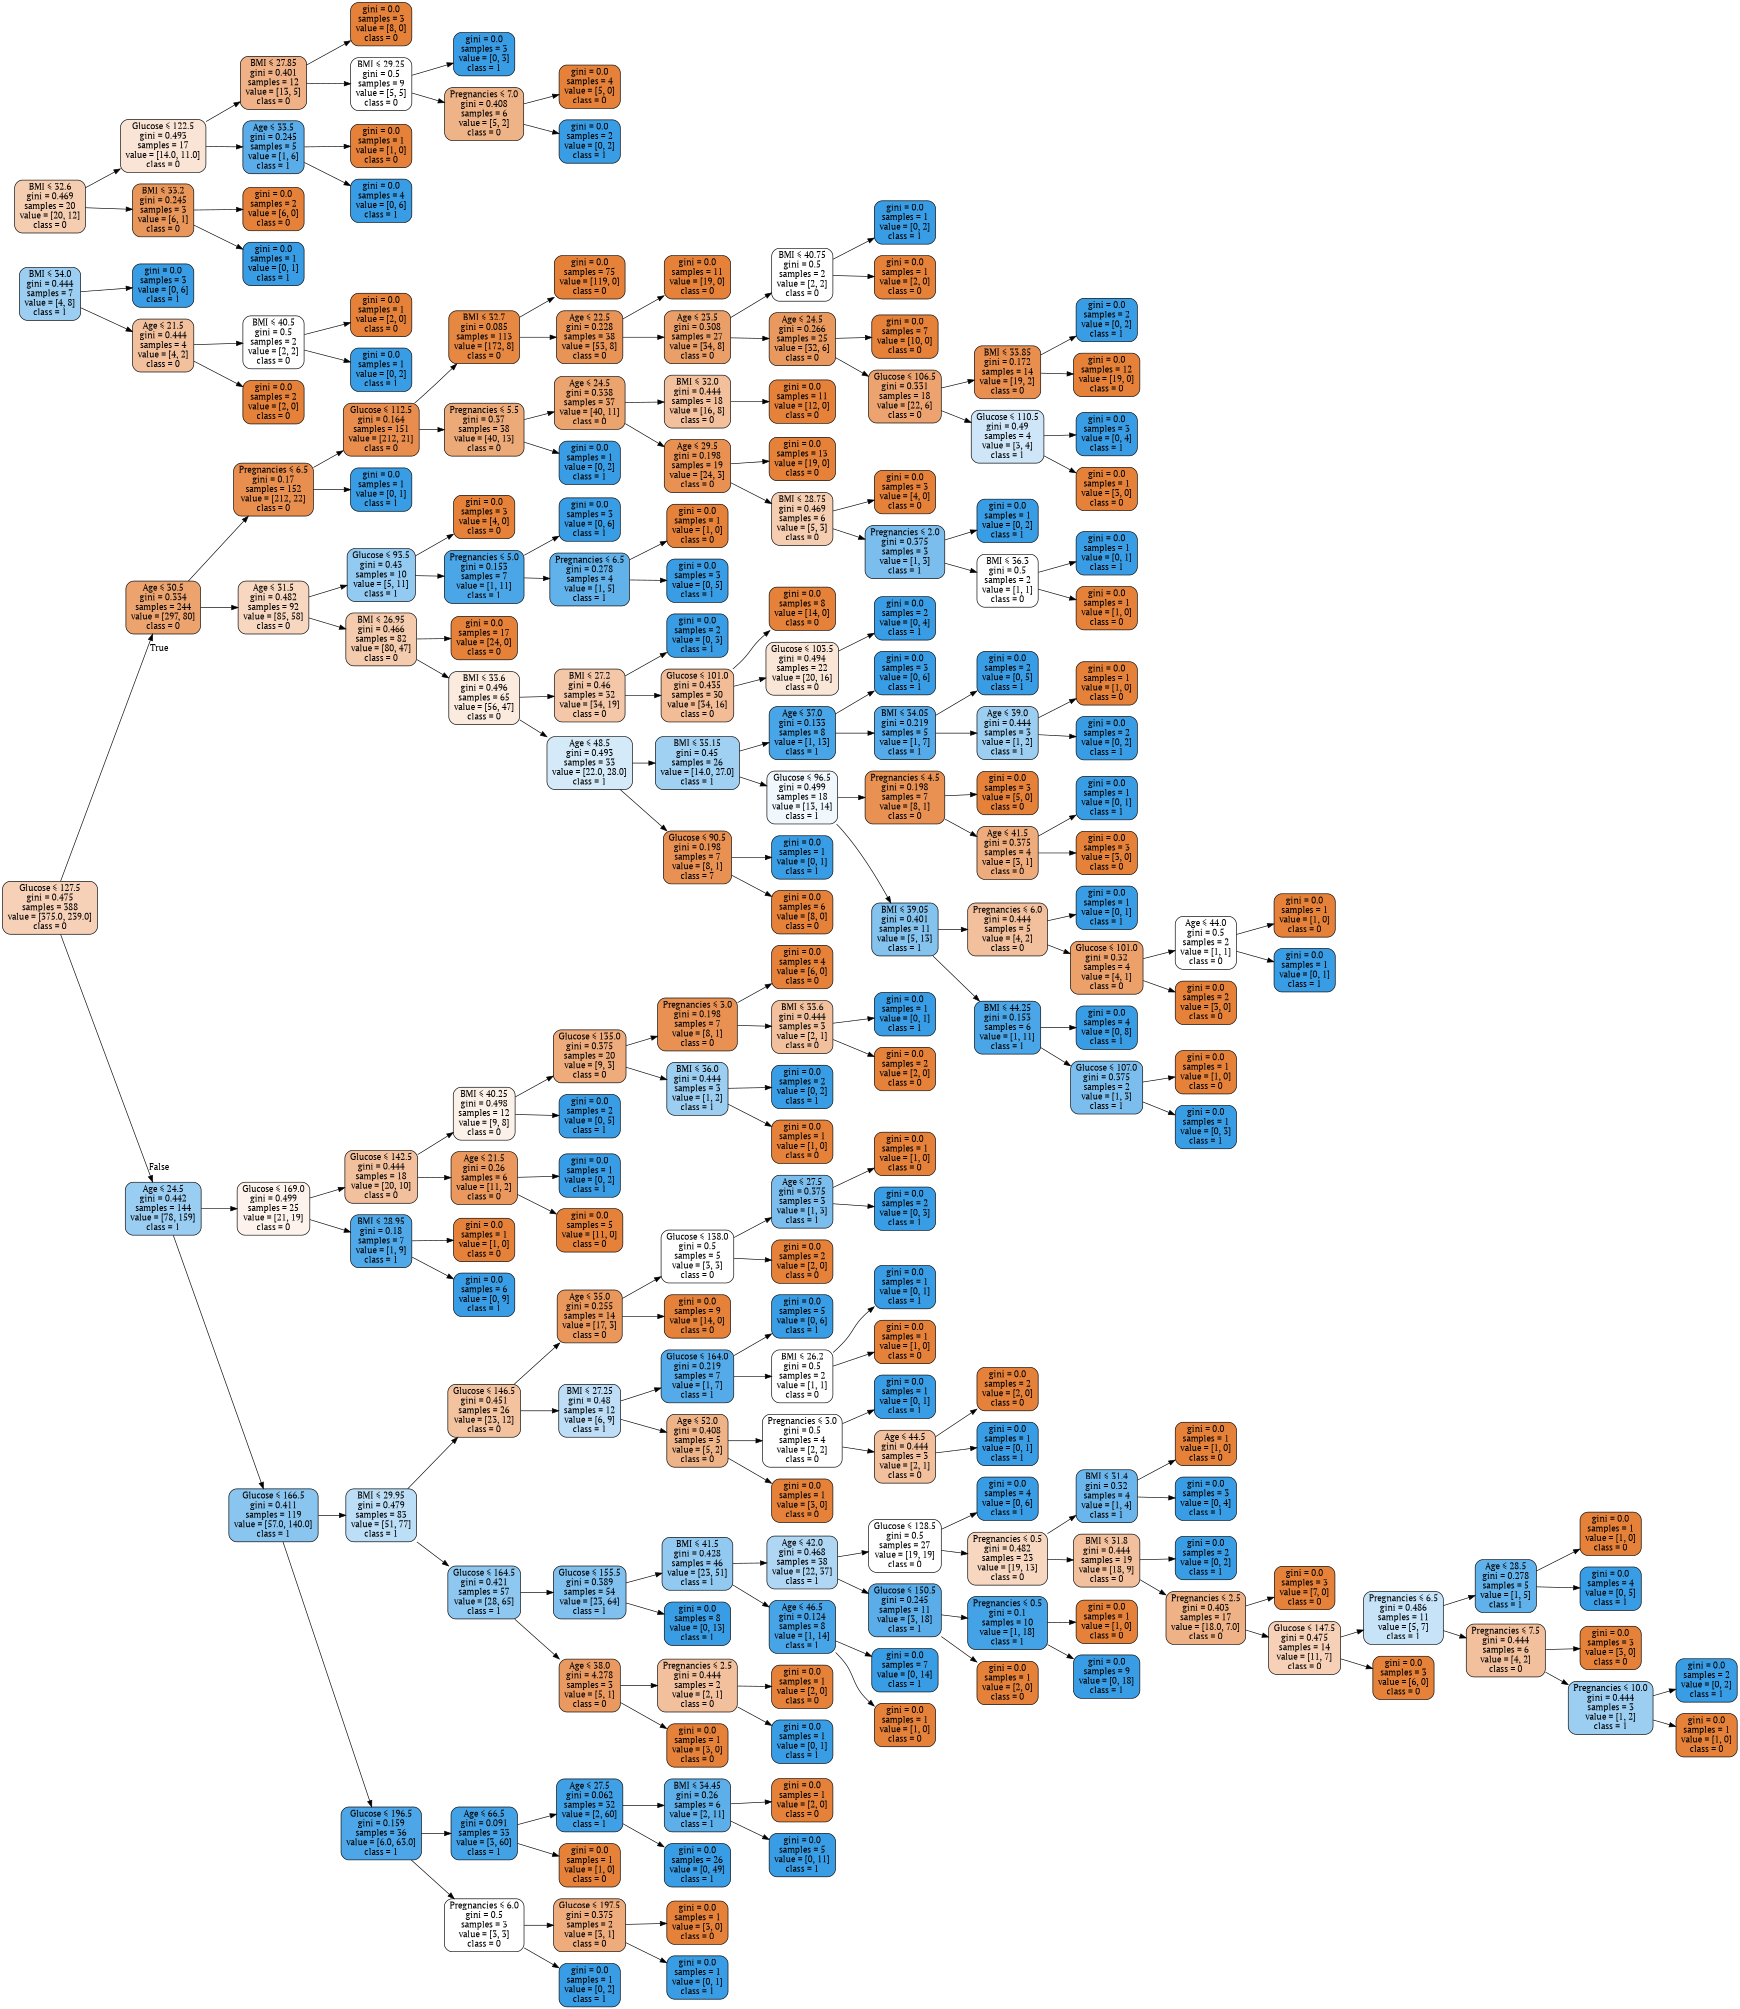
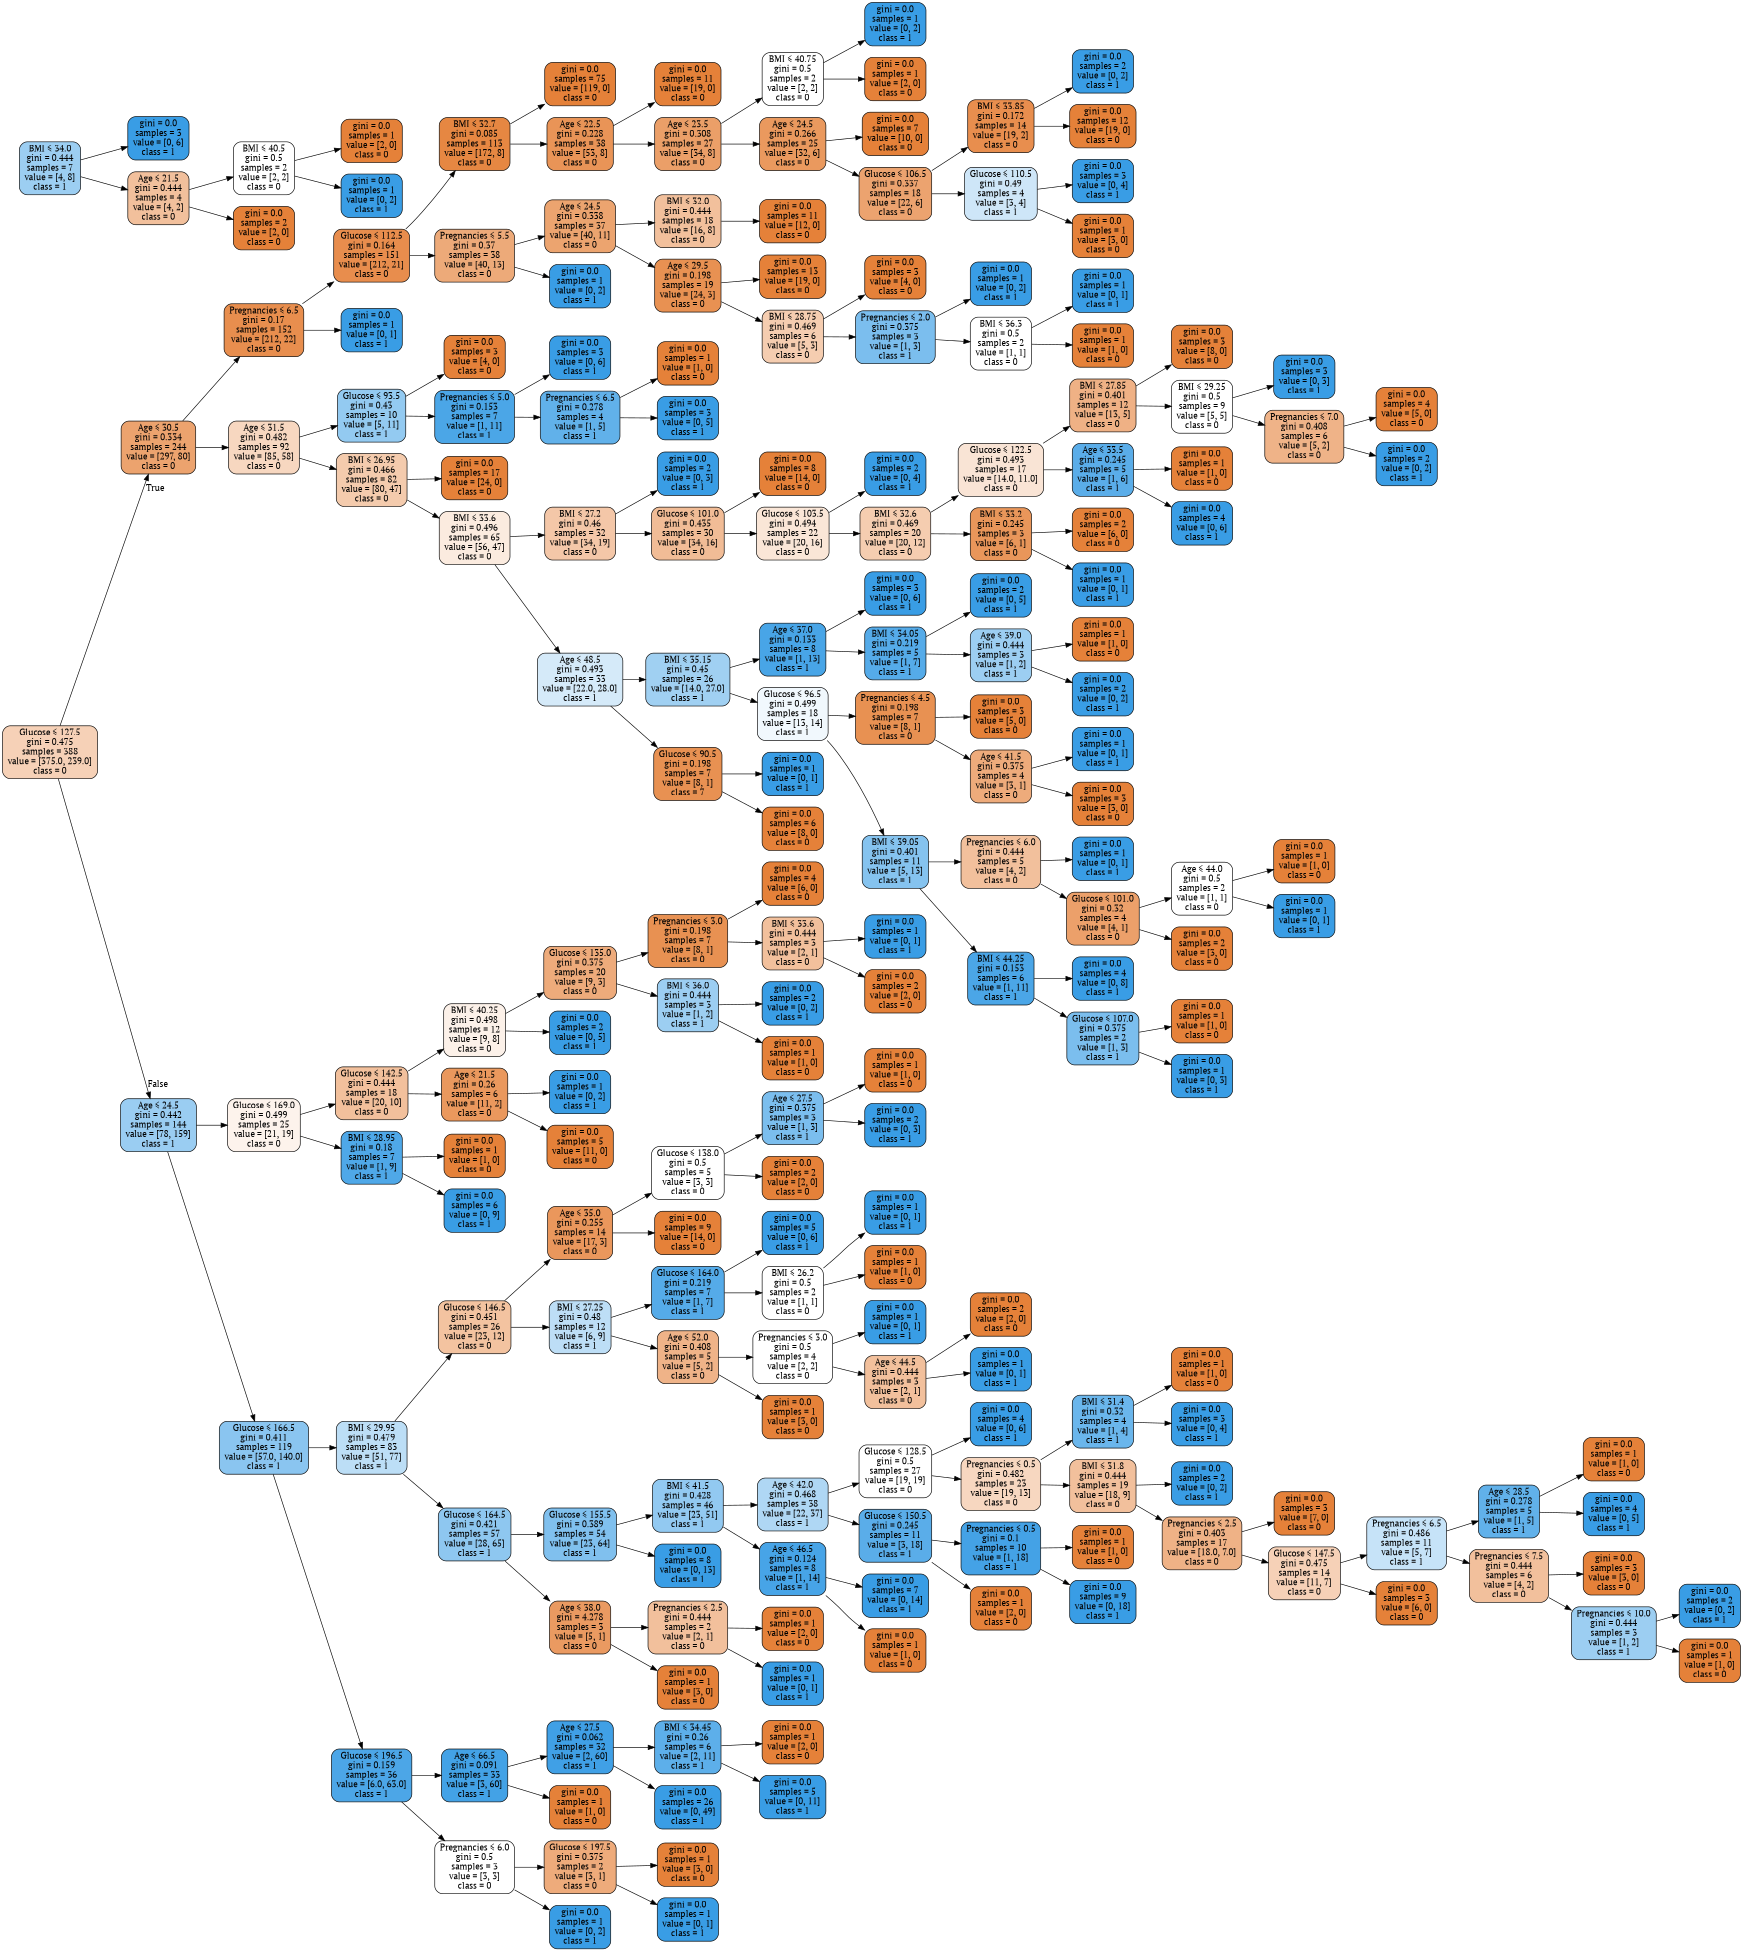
node "Glucose ≤ 106.5": text "gini = 0.331" -> "gini = 0.337"
edge "Glucose ≤ 103.5" -> "BMI ≤ 32.6": added
